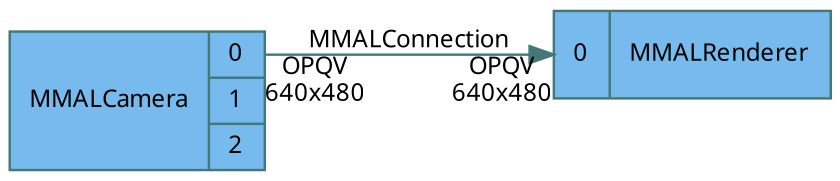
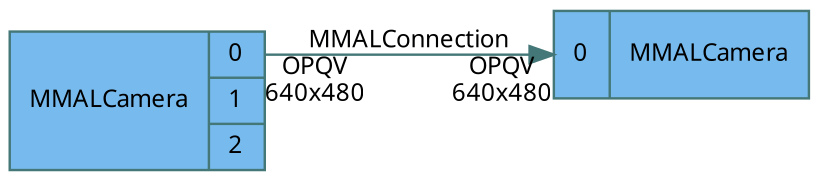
node "0": text "MMALRenderer" -> "MMALCamera"
